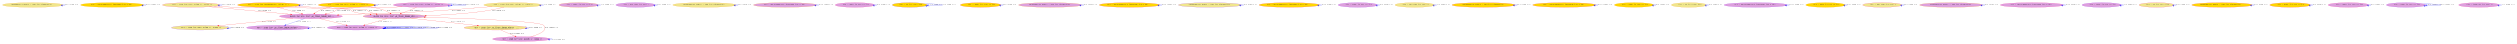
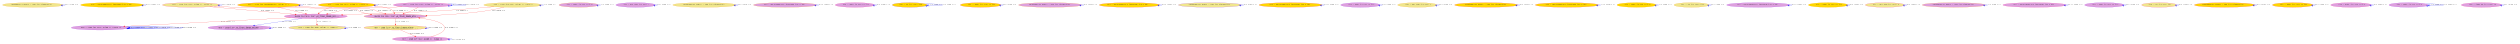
node "%44 = getelementptr inbounds i3* %.ph,...": label "%44 = getelementptr inbounds i3* %.ph,..." -> "%44 = getelementptr inbounds i8* %.ph,..."
edge "%45 = load i8* %42, align 1, !tbaa !5" -> "store i16 %59, i16* @p_jinfo_image_wid...": label "D:0.00ns L:2" -> "D:13.00ns L:1"
edge "store i16 %59, i16* @p_jinfo_image_wid..." -> "%60 = load i8* %56, align 1, !tbaa !5": removed, label "D:13.00ns L:1"
